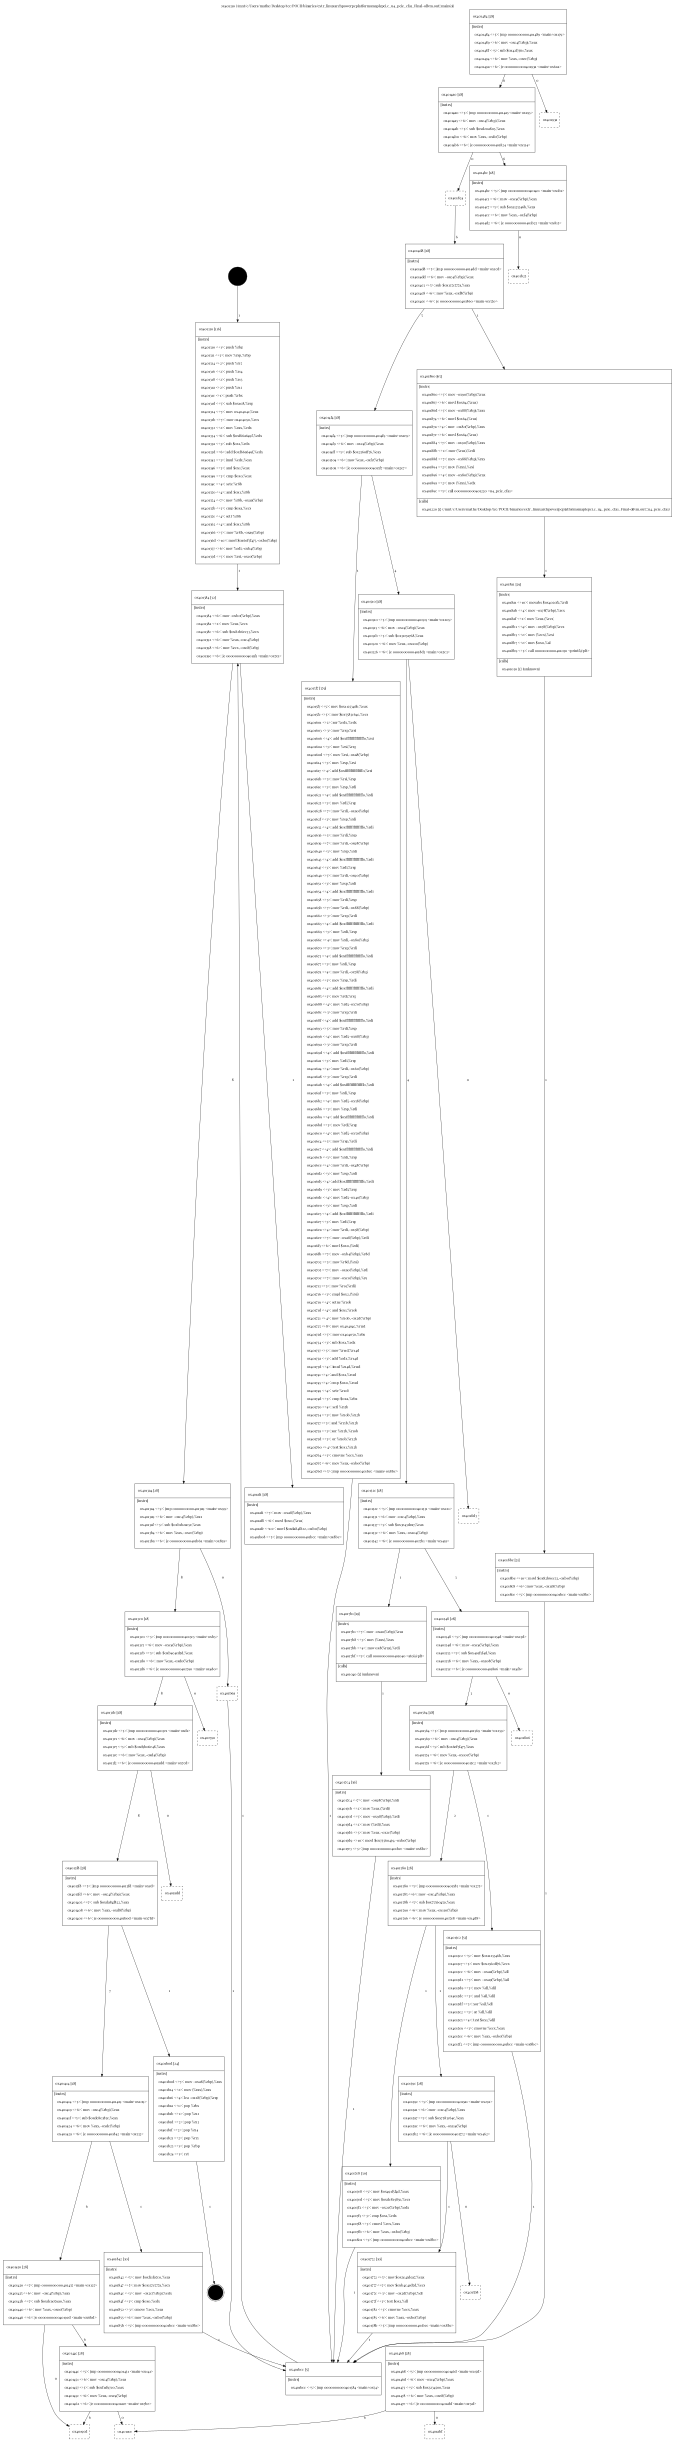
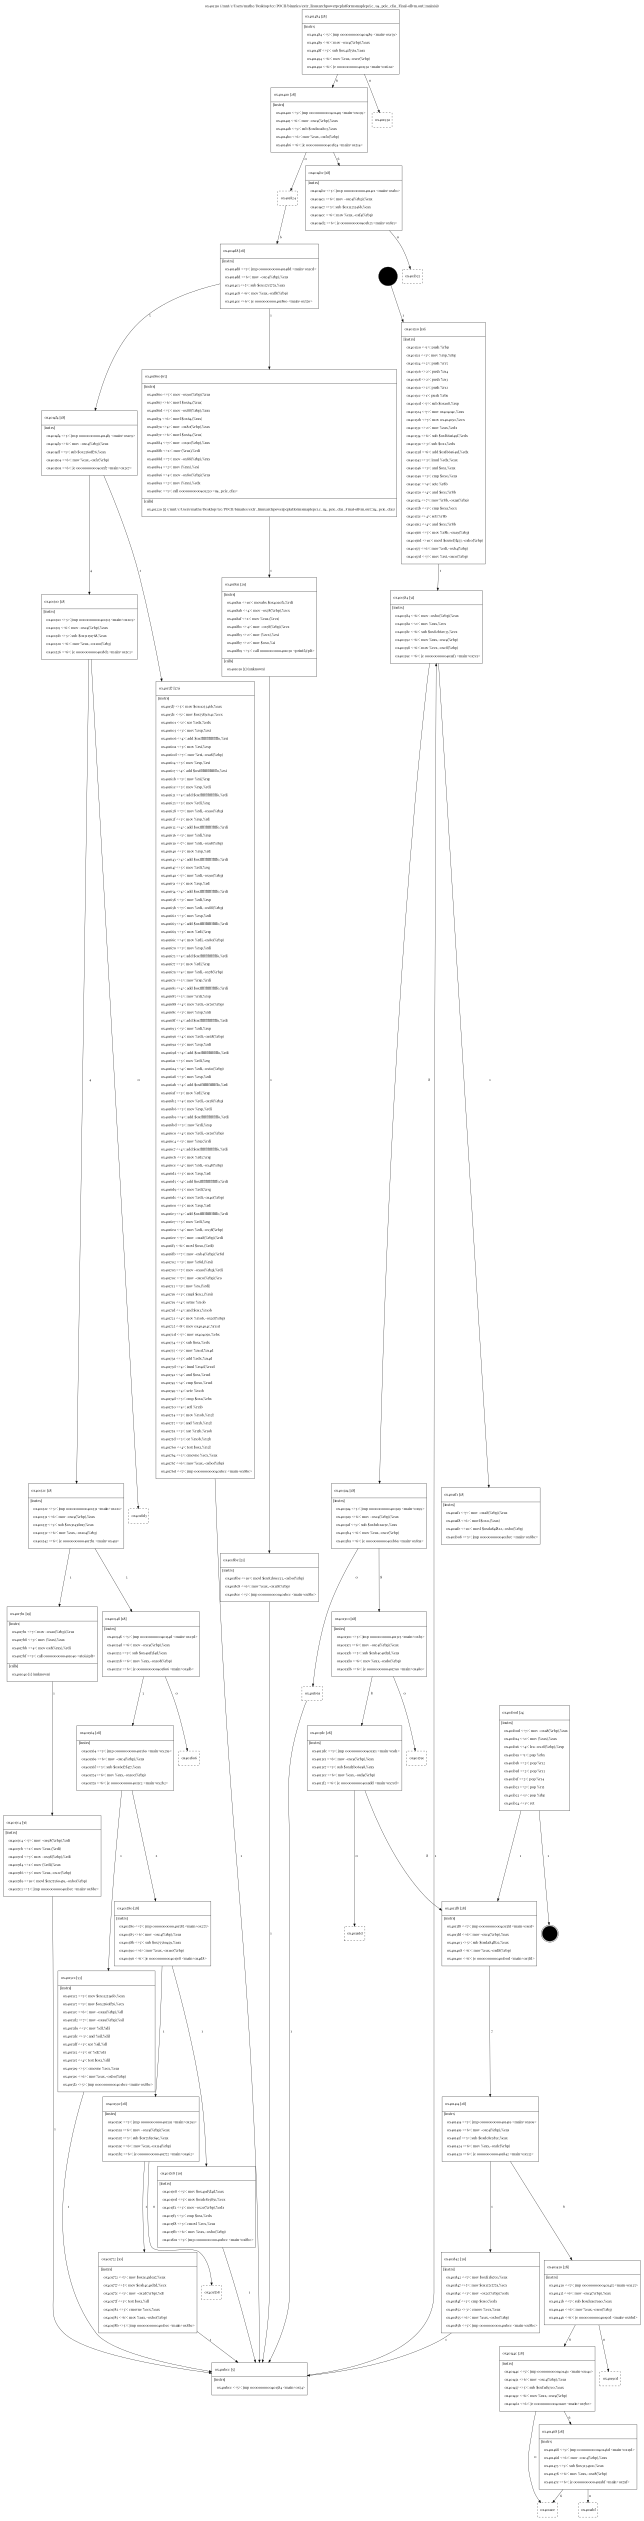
edge "0x4013f8 [28]" -> "0x401b0d [24]": reversed
edge "0x40144c [28]" -> "0x4019cd": now "0x40144c [28]" -> "0x401468 [28]"
